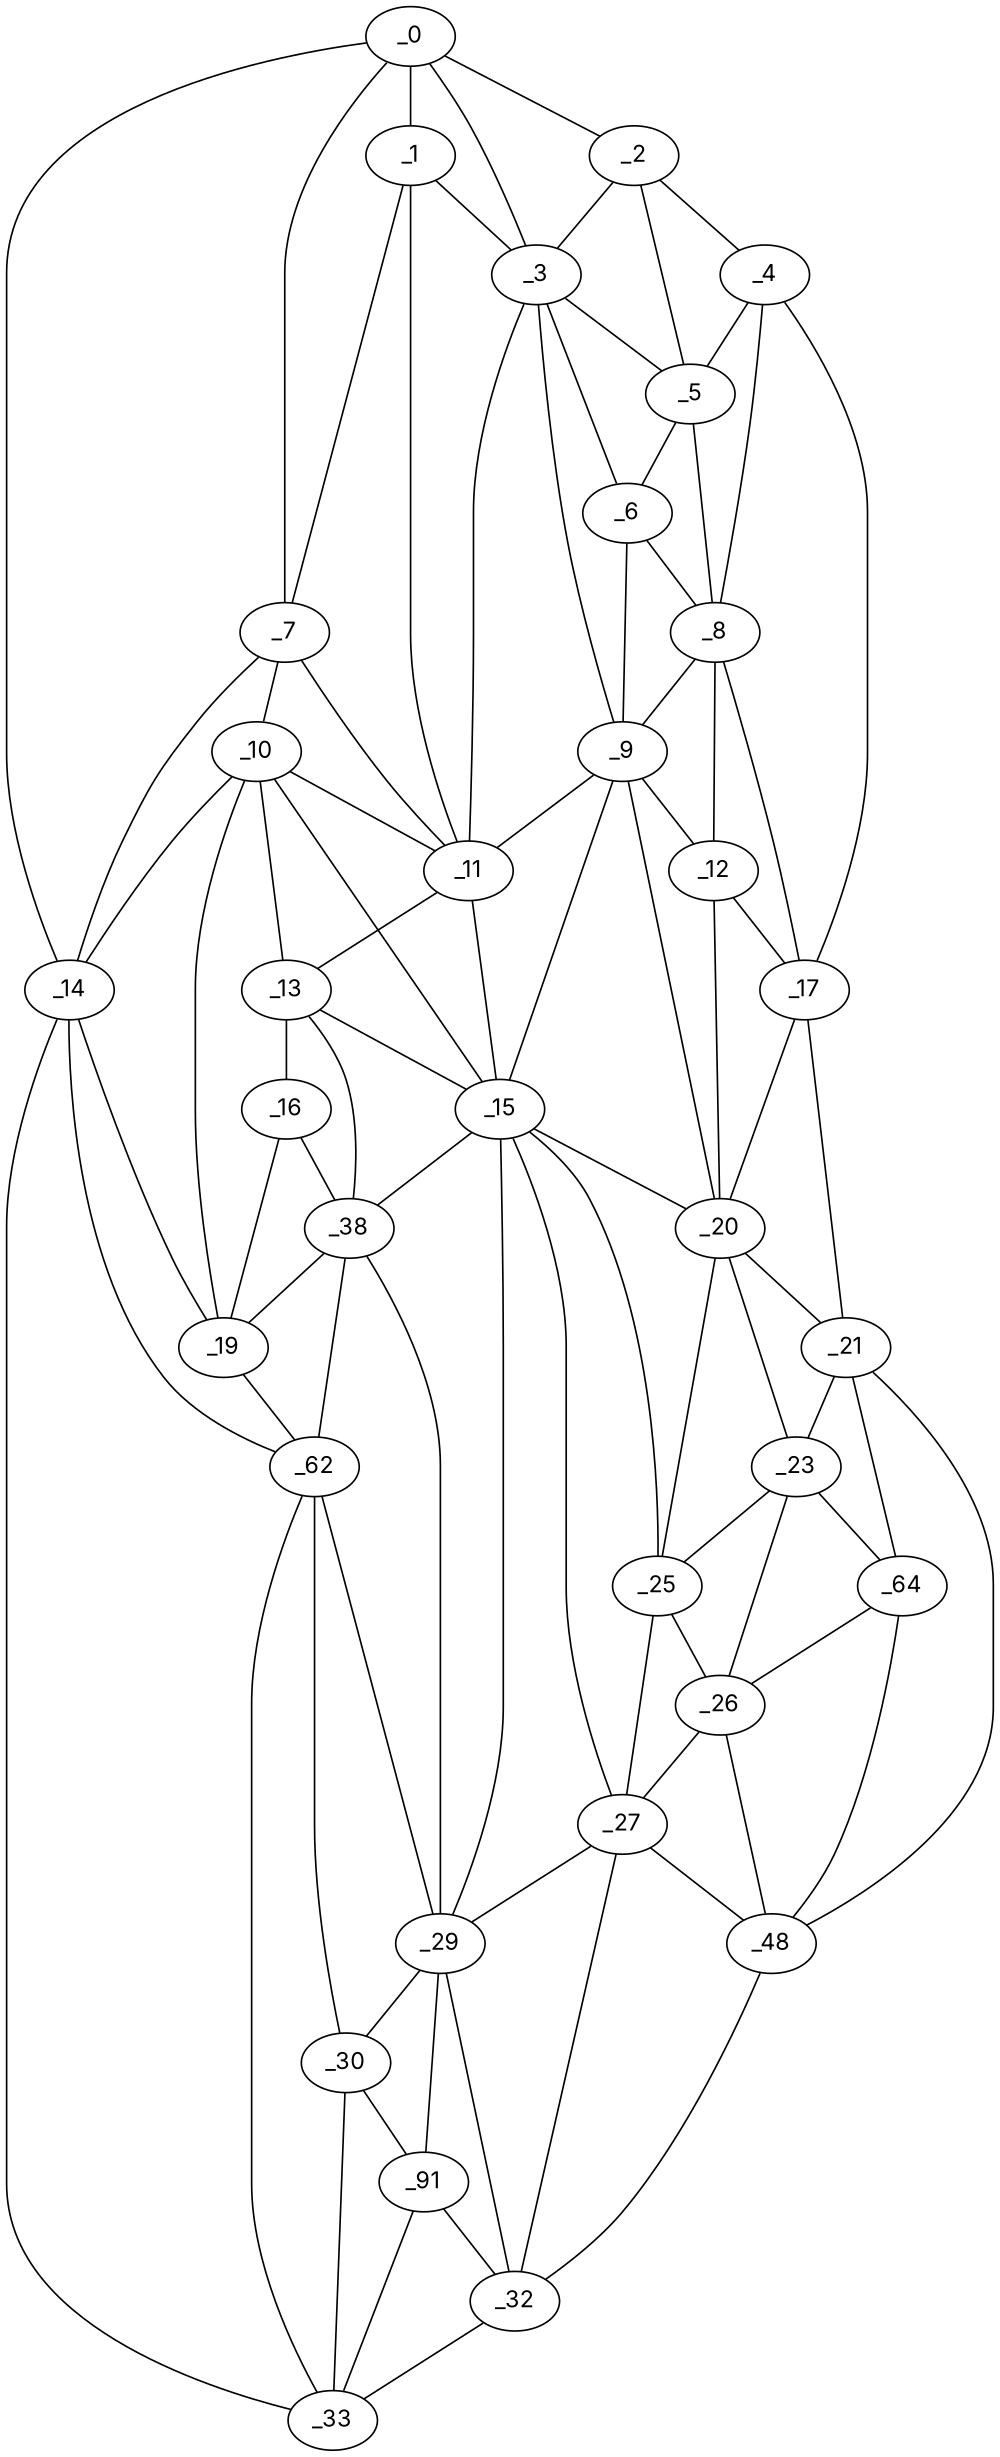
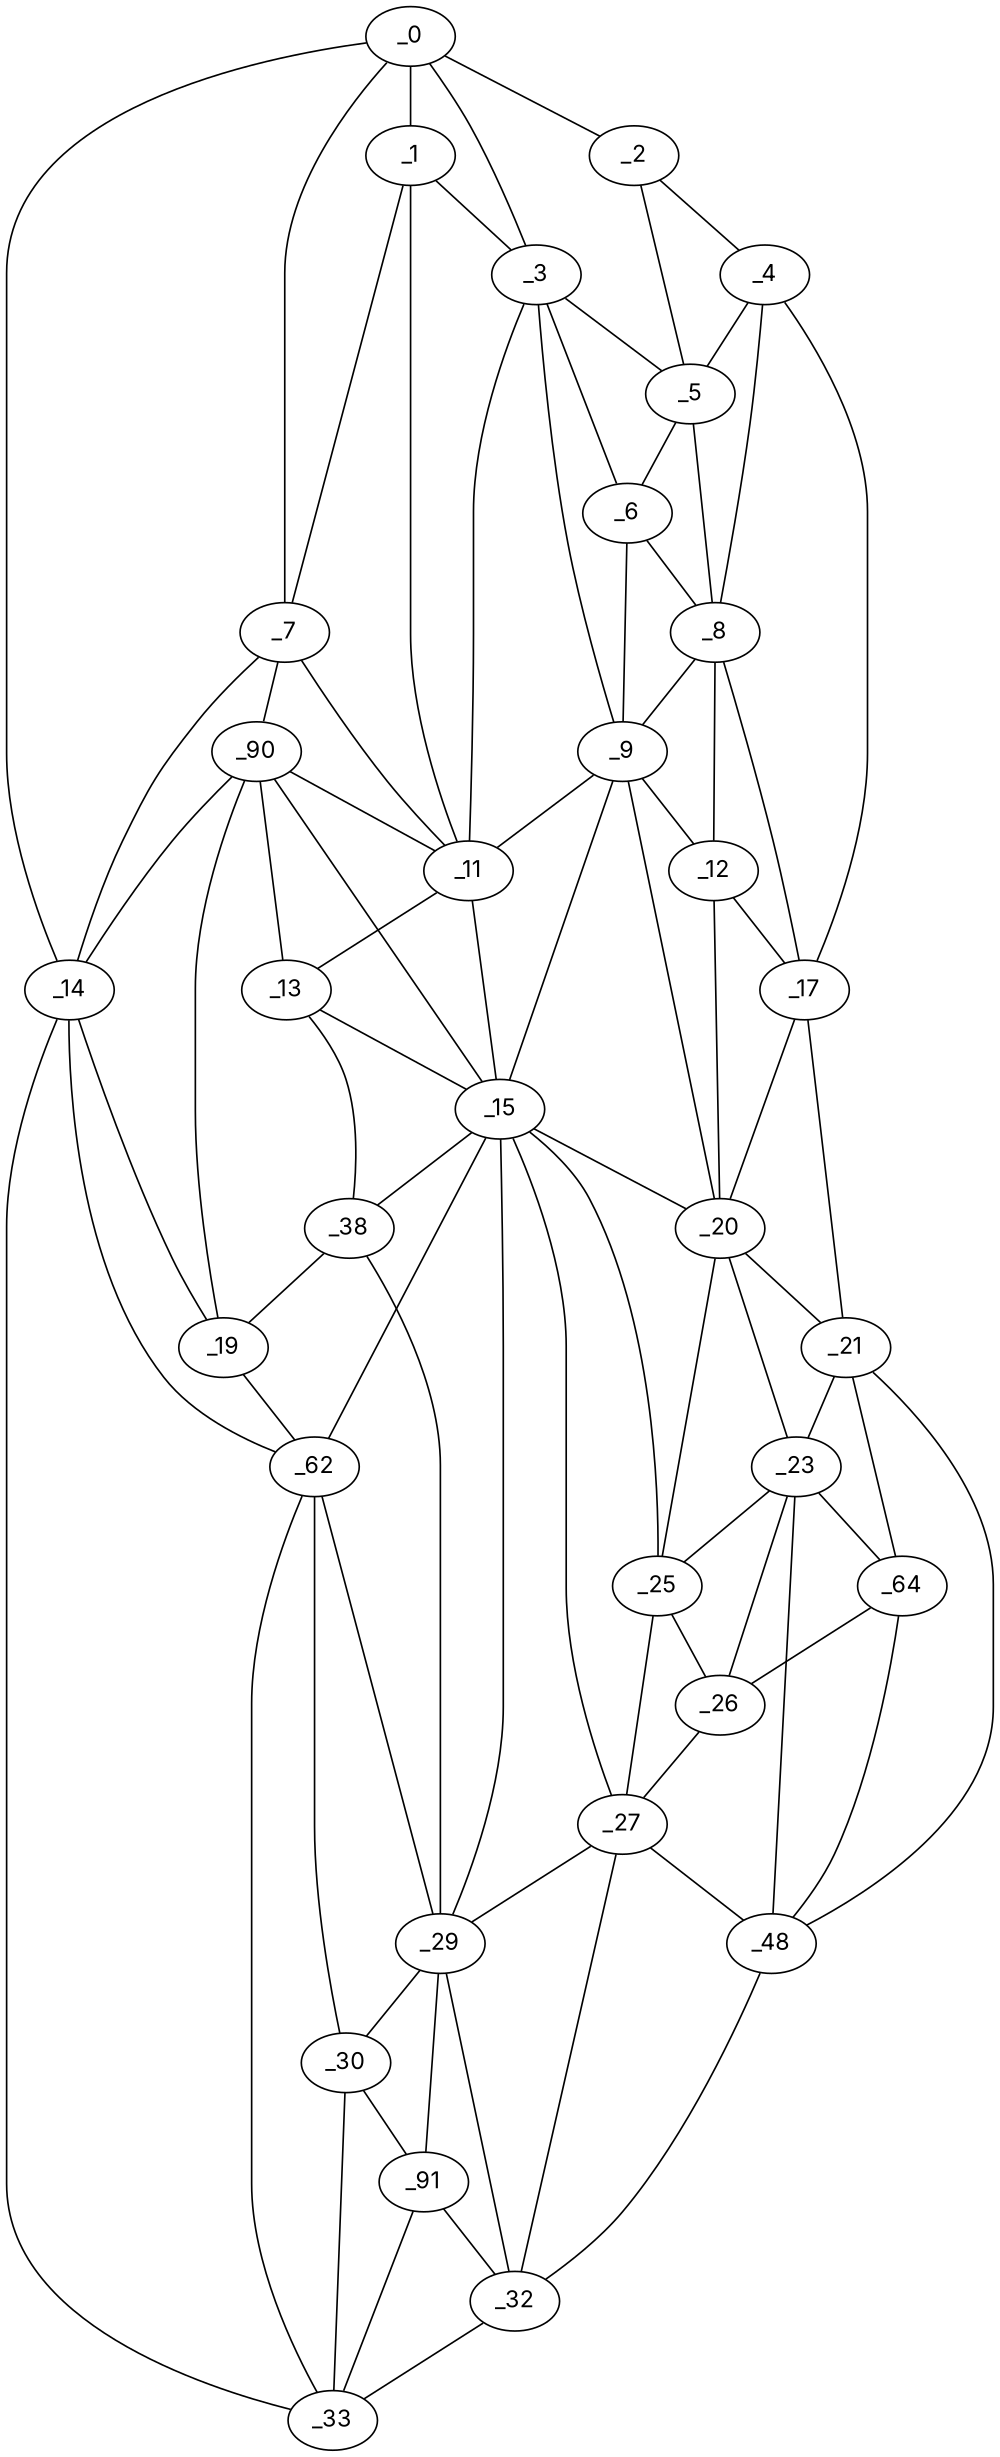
edge "_2" -- "_3": removed
node "_10": label "_10" -> "_90"
node "_16": removed
edge "_38" -- "_62": now "_15" -- "_62"
edge "_26" -- "_48": now "_23" -- "_48"
